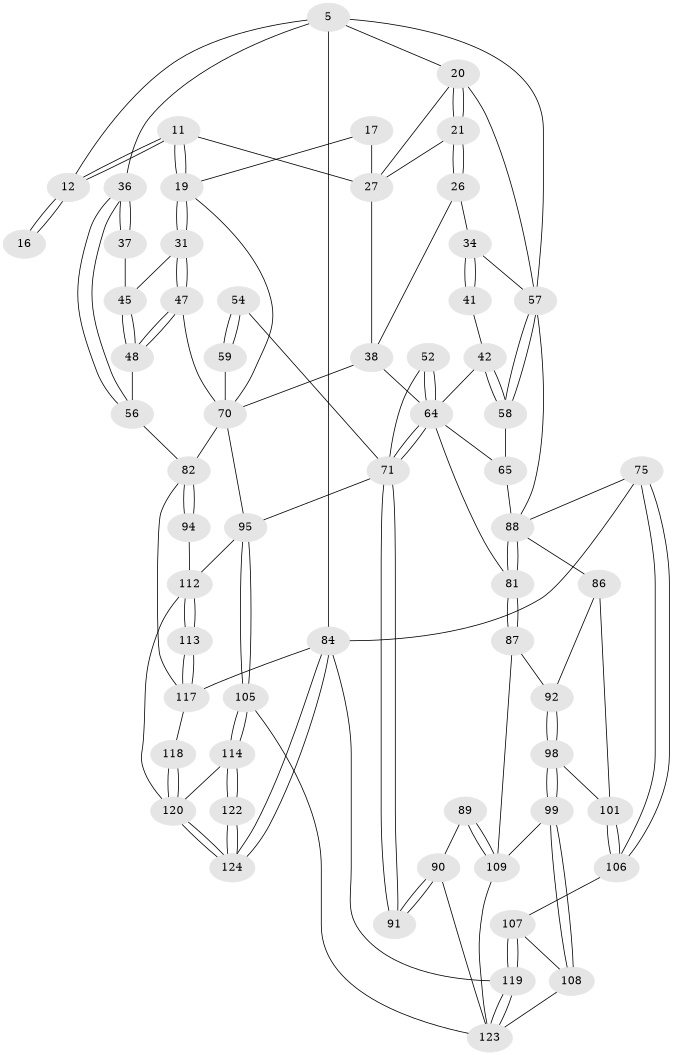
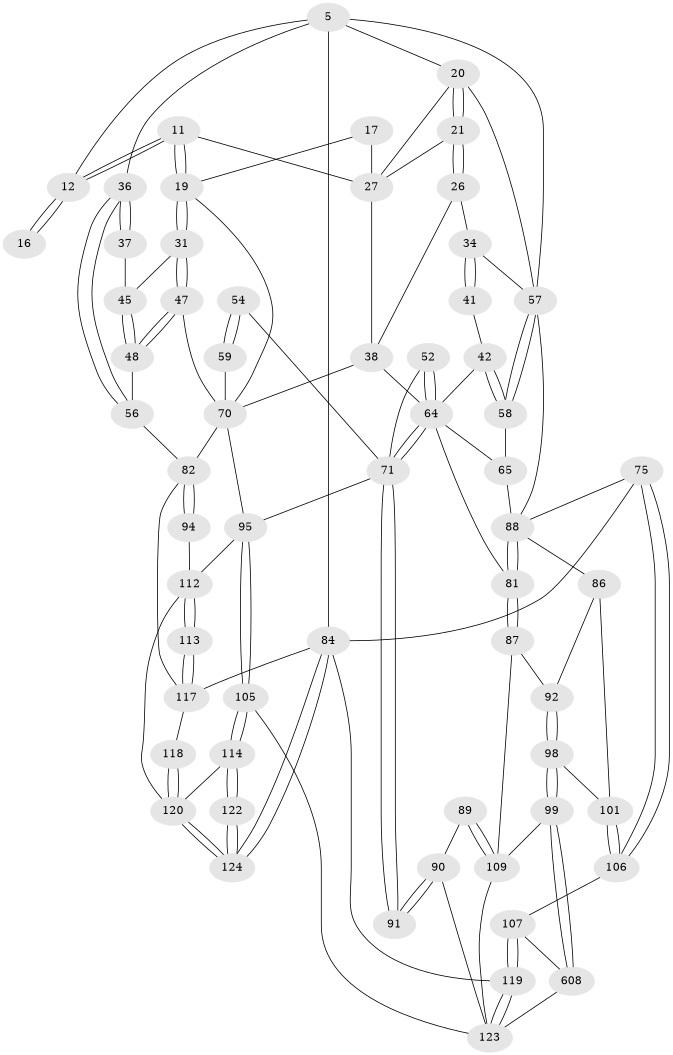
node "108": label "108" -> "608"
